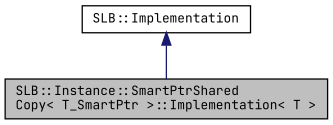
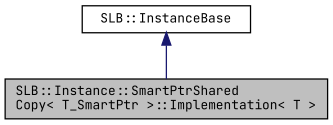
node "SLB::Implementation": label "SLB::Implementation" -> "SLB::InstanceBase"
